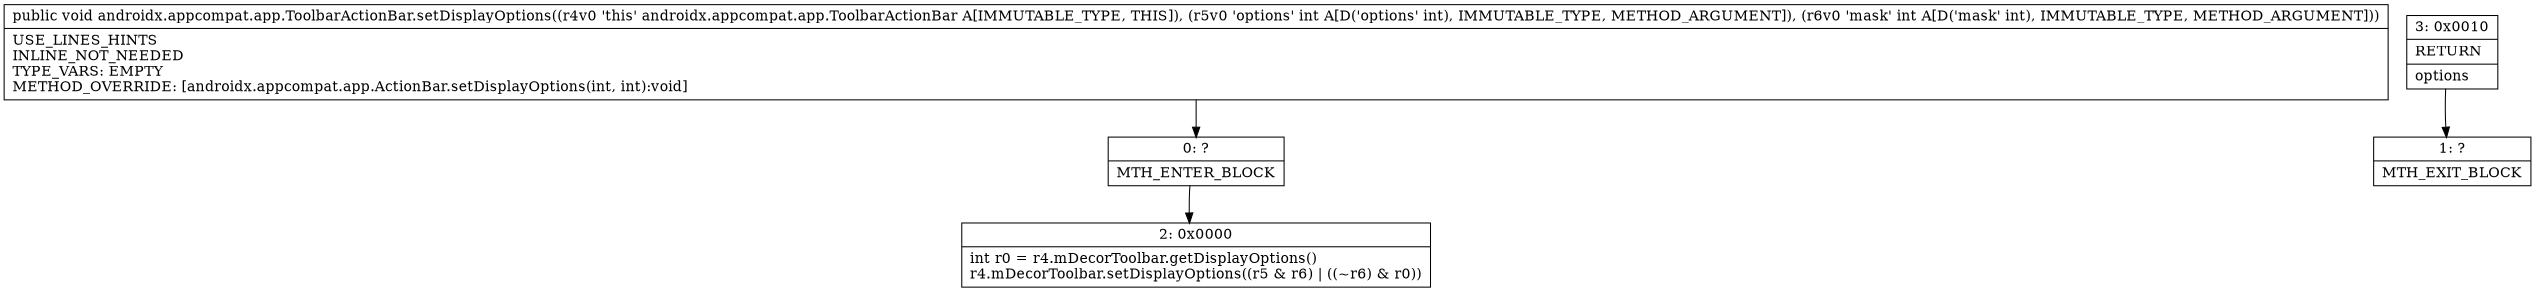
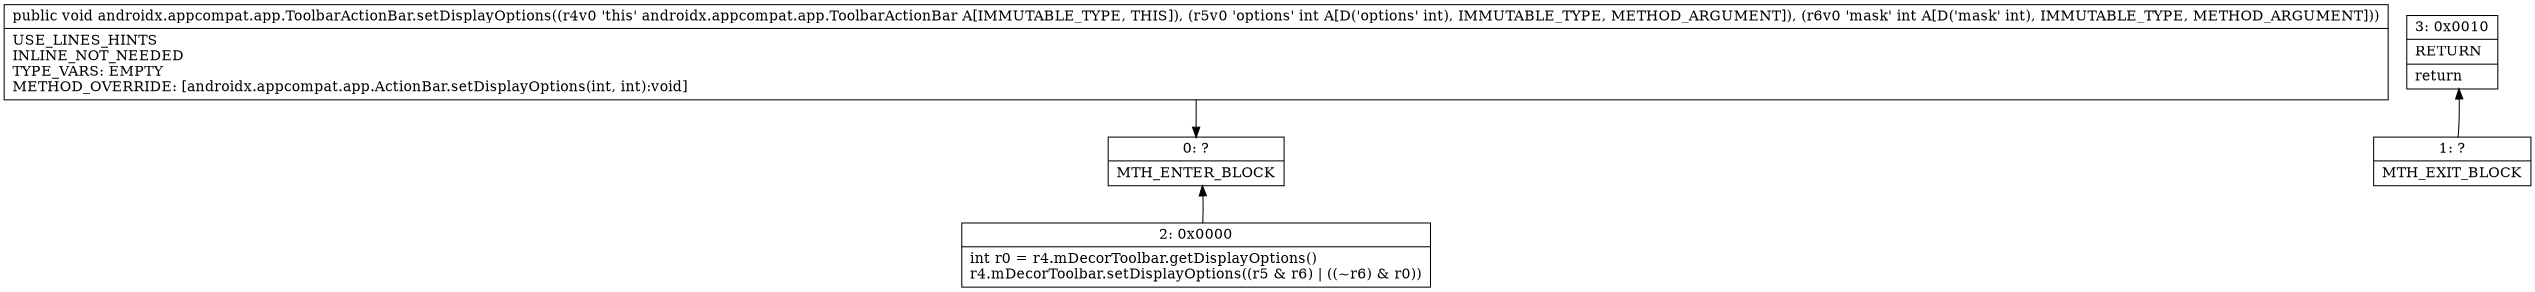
node "3: 0x0010": text "options" -> "return"
edge "3: 0x0010" -> "1: ?": reversed
edge "0: ?" -> "2: 0x0000": reversed
